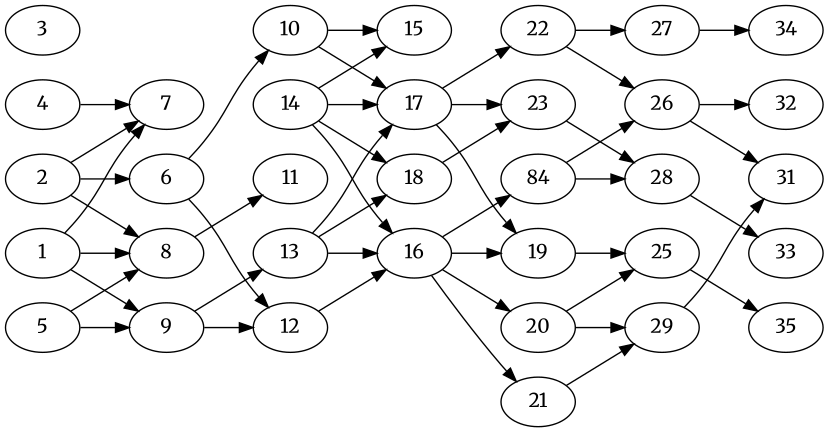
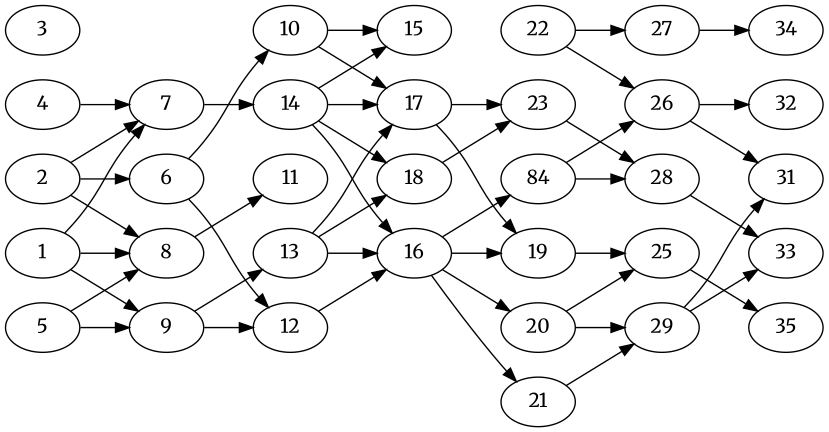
edge "17" -> "22": removed
edge "7" -> "14": added
edge "29" -> "33": added
